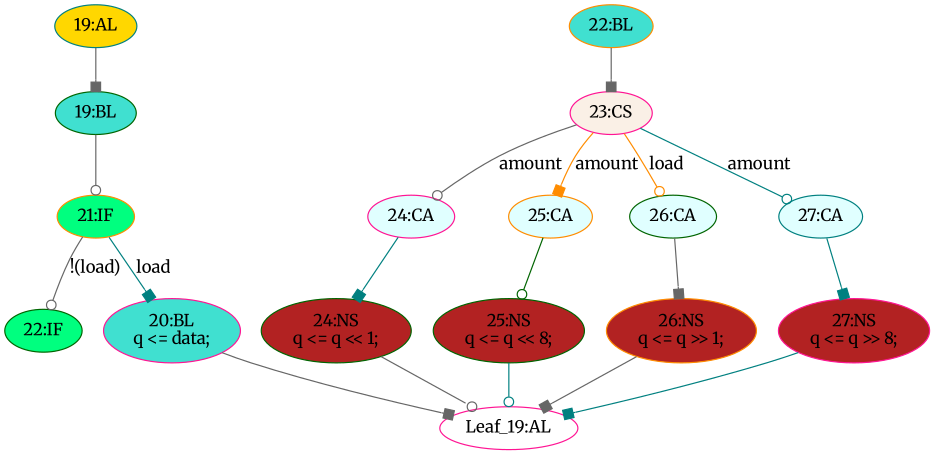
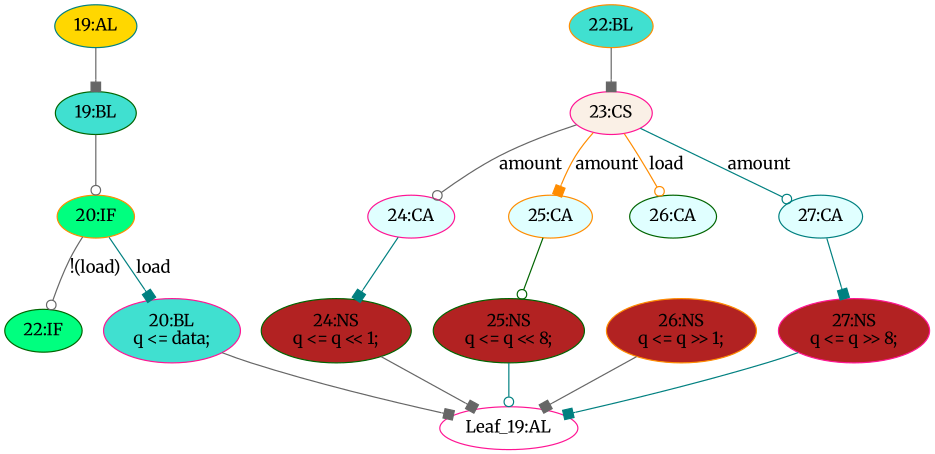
node "21:IF": label "21:IF" -> "20:IF"
edge "26:CA" -> "26:NS q <= q >> 1;": removed
edge "24:NS q <= q << 1;" -> "Leaf_19:AL": arrowhead odot -> box
